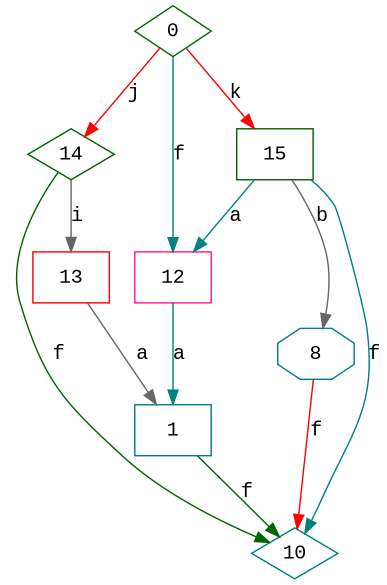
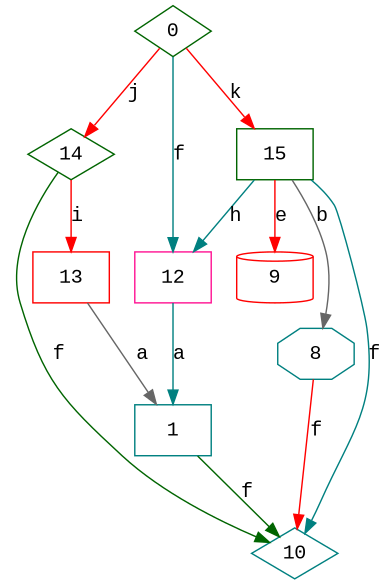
edge "14" -> "13": color gray40 -> red
edge "15" -> "12": label "a" -> "h"
node "9": added
